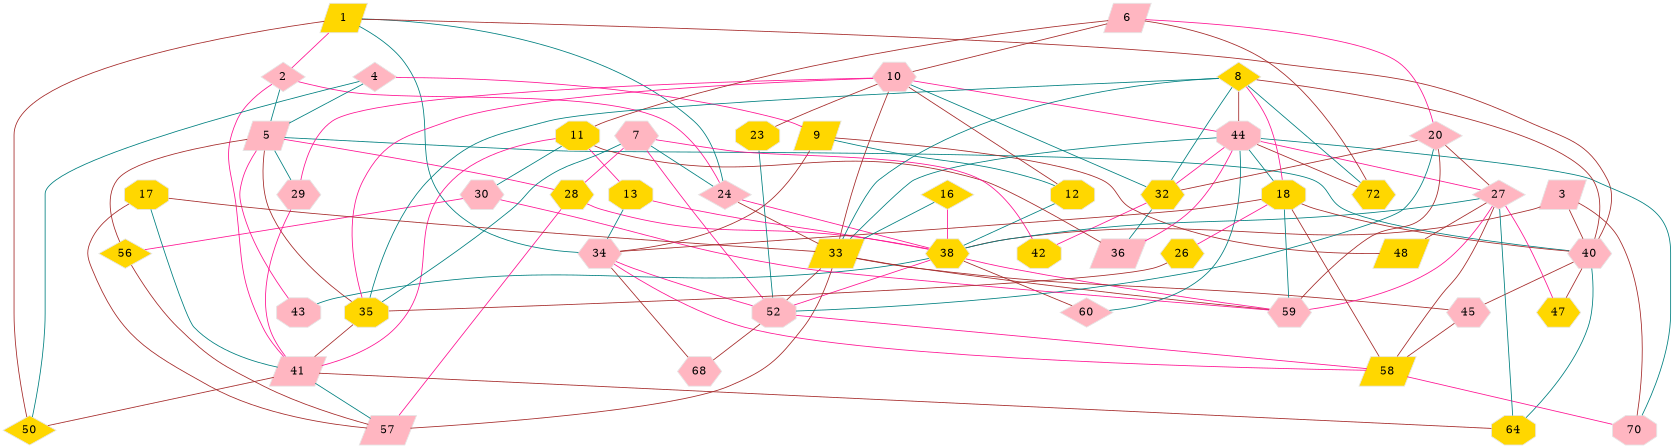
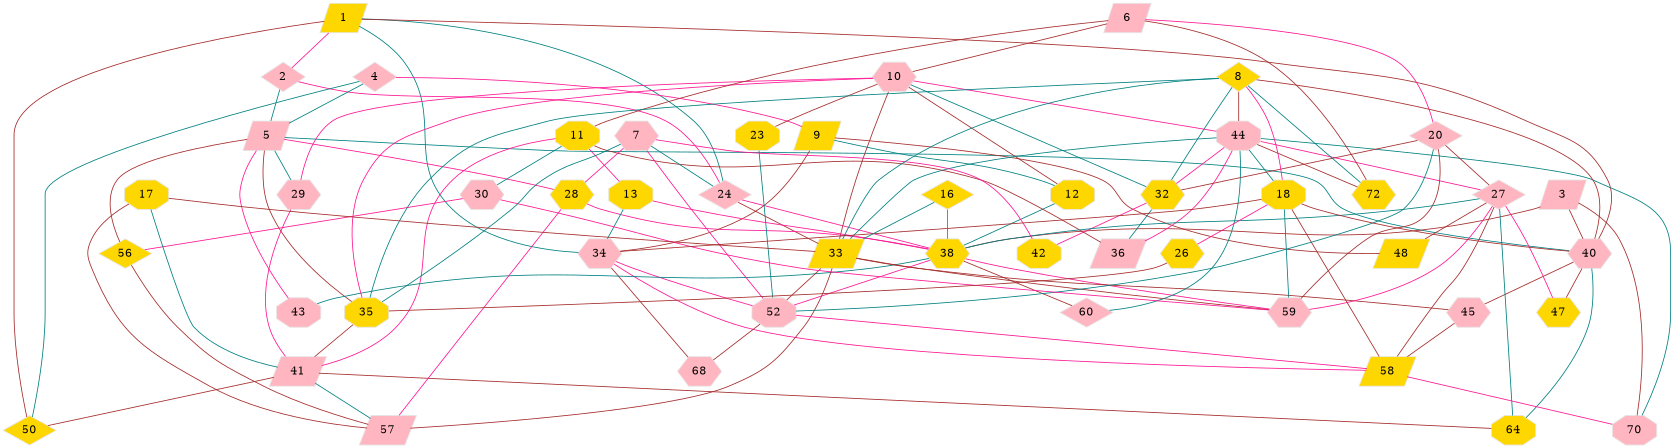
edge "2" -- "41": removed
